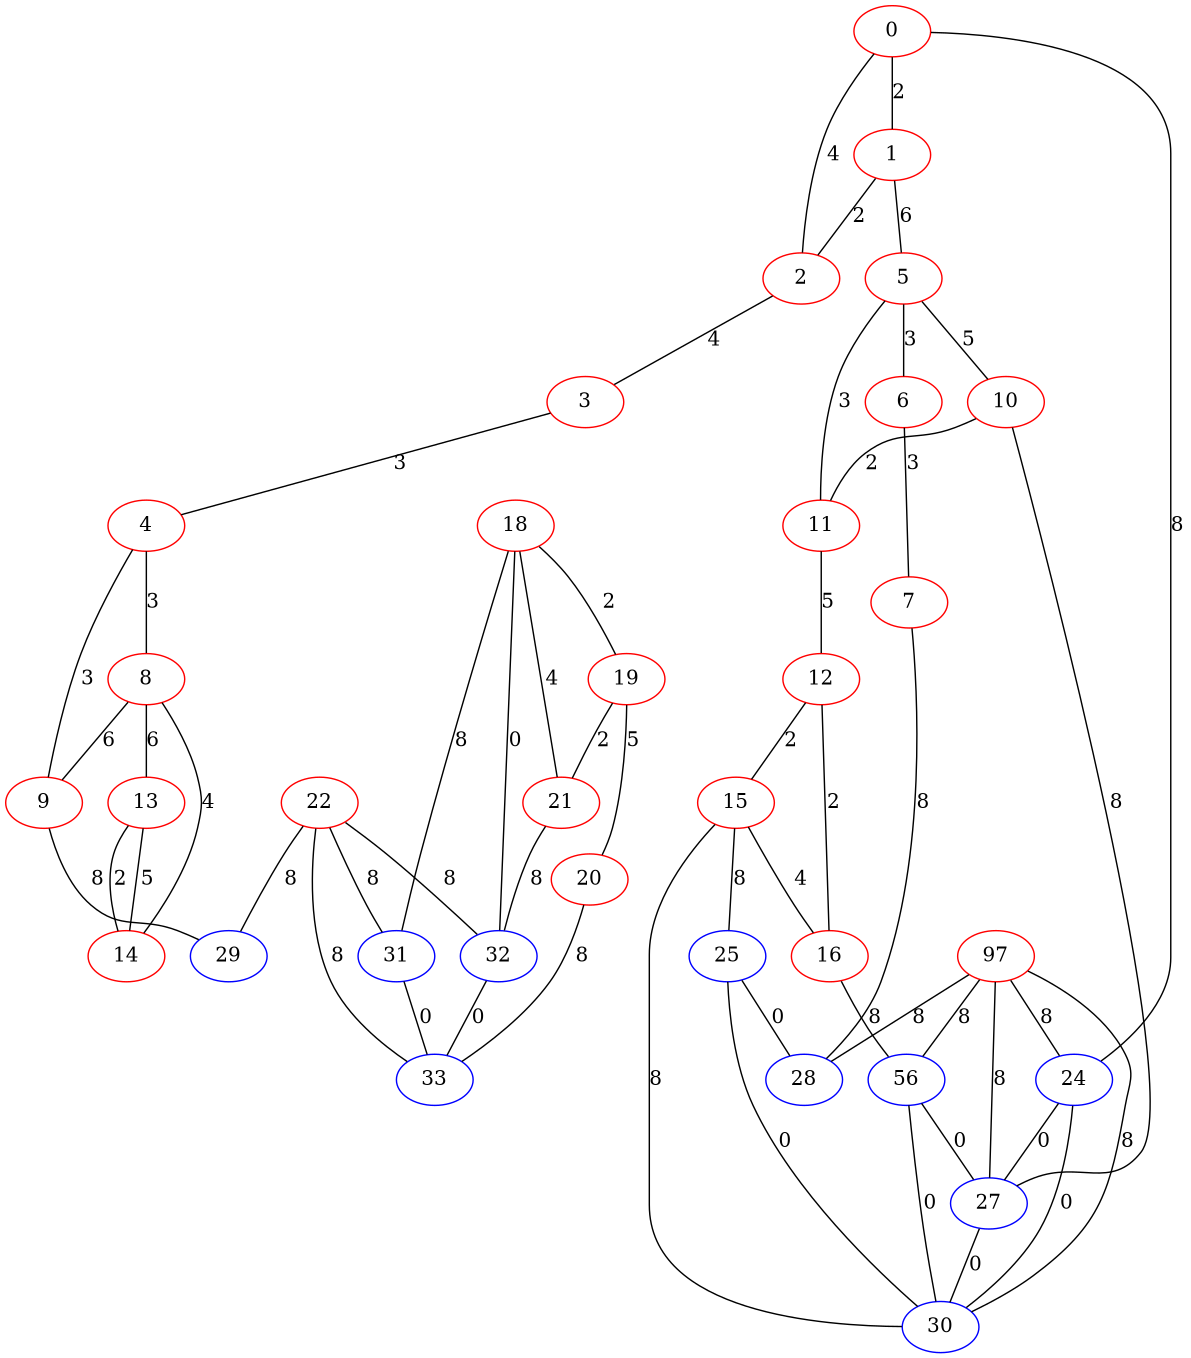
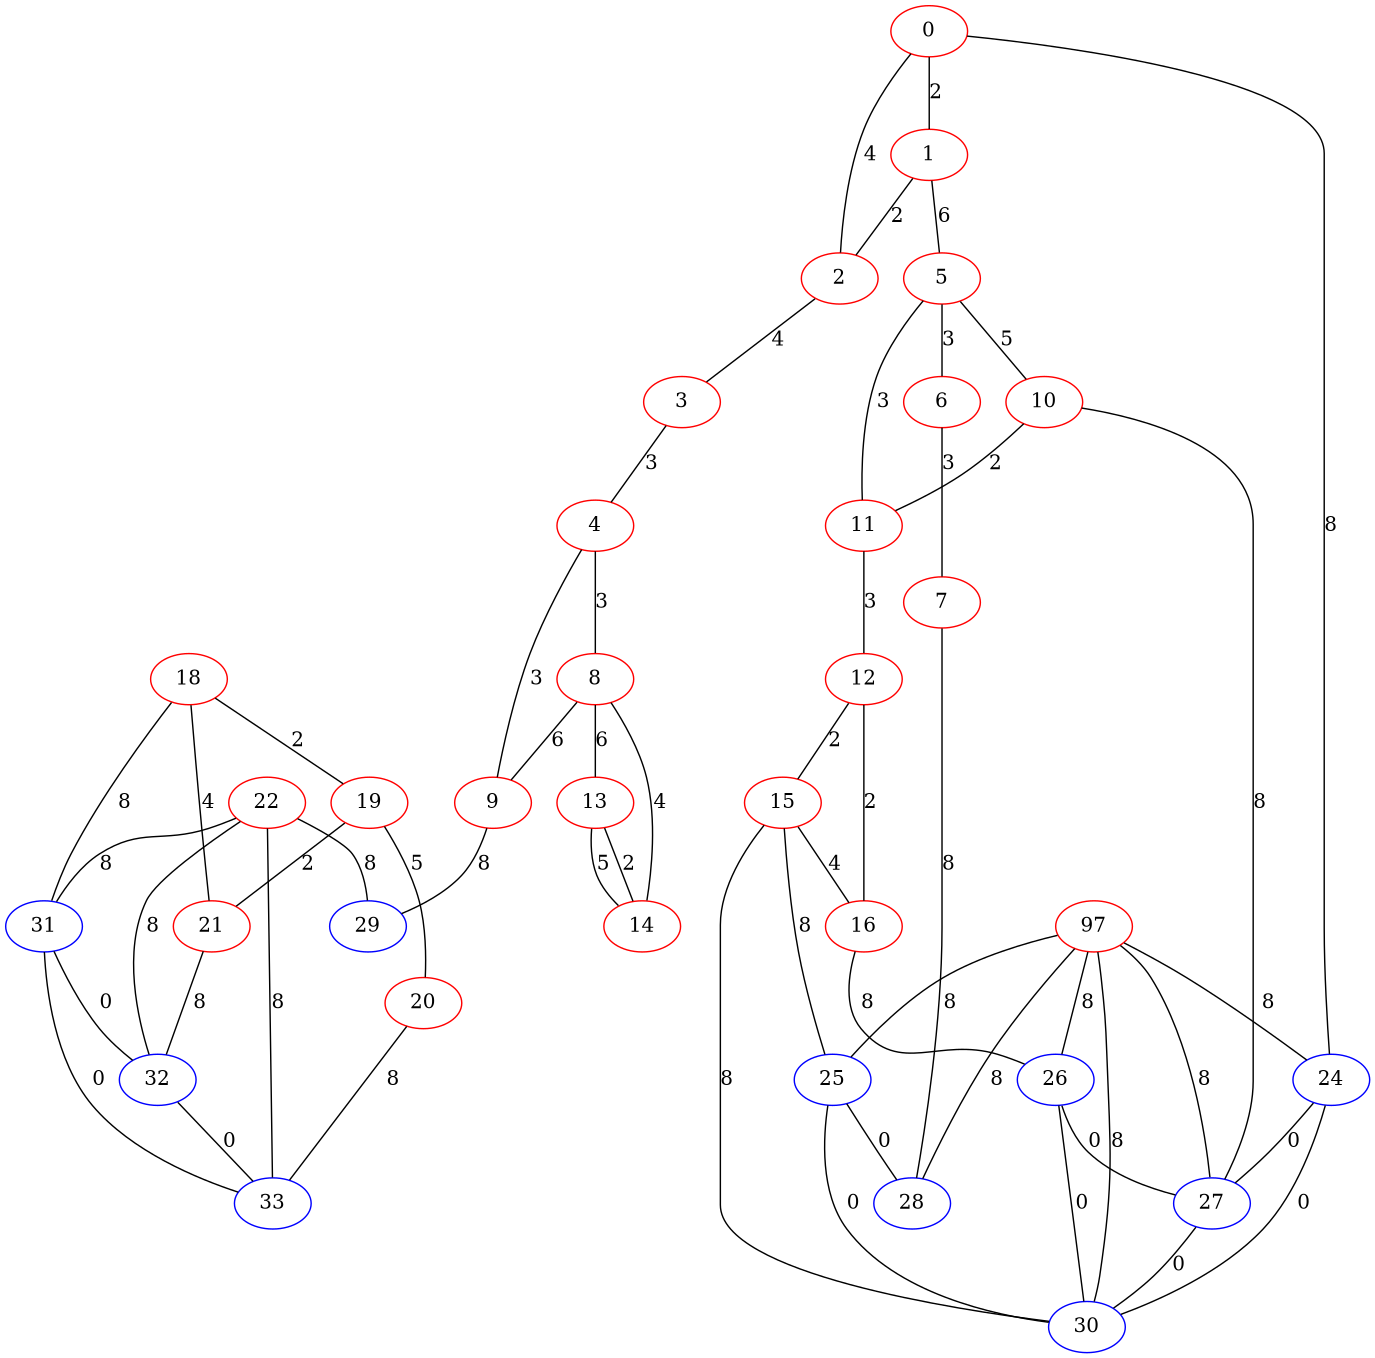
edge "11" -- "12": label "5" -> "3"
edge "18" -- "32": now "31" -- "32"
edge "97" -- "25": added, label "8"
node "56": label "56" -> "26"
